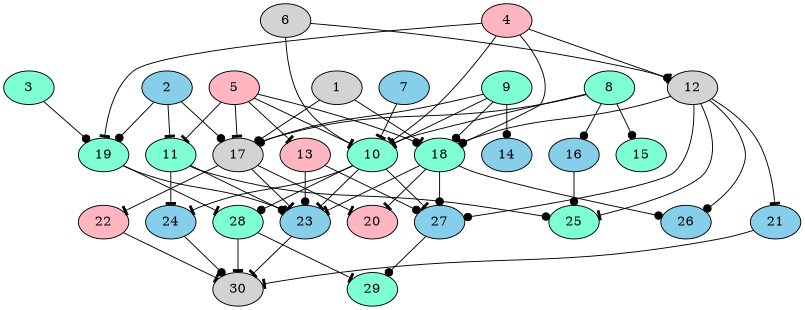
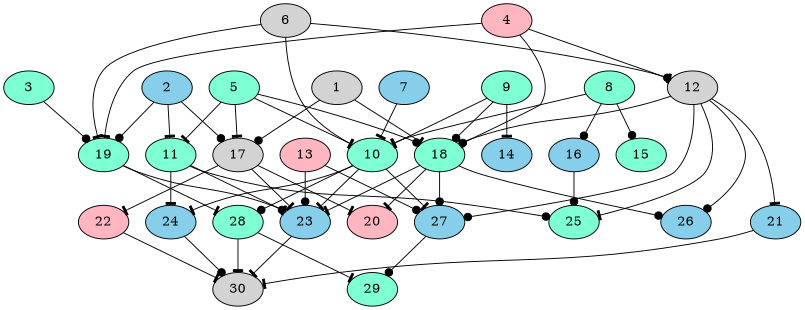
edge "6" -> "19": added
node "5": fillcolor lightpink -> aquamarine
edge "4" -> "10": removed
edge "9" -> "17": removed
edge "8" -> "17": removed
edge "9" -> "14": arrowhead dot -> tee
edge "5" -> "13": removed
